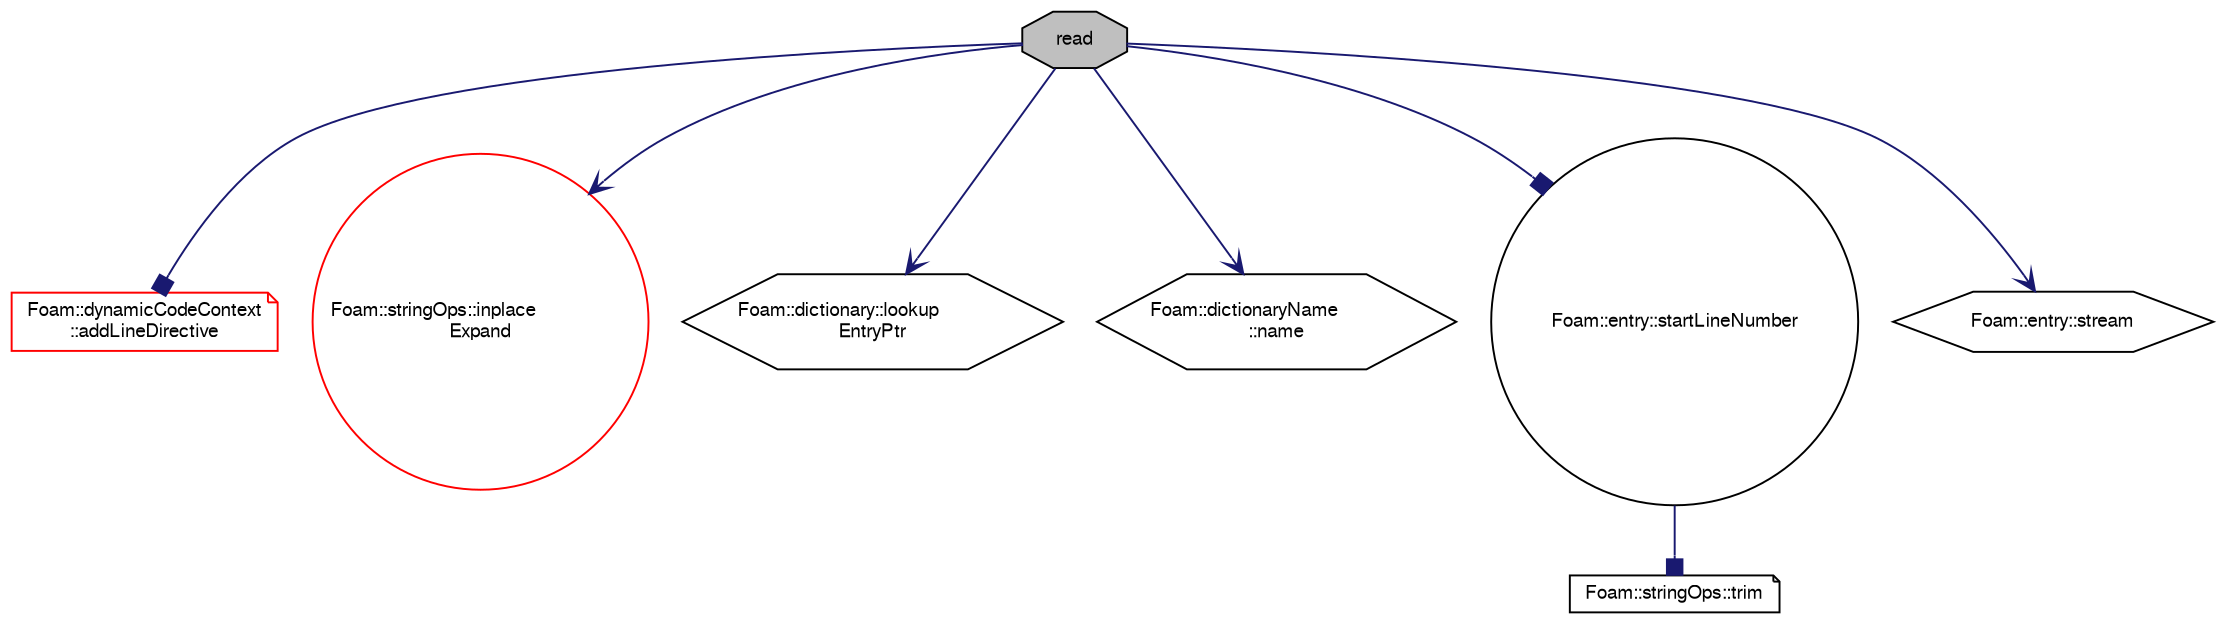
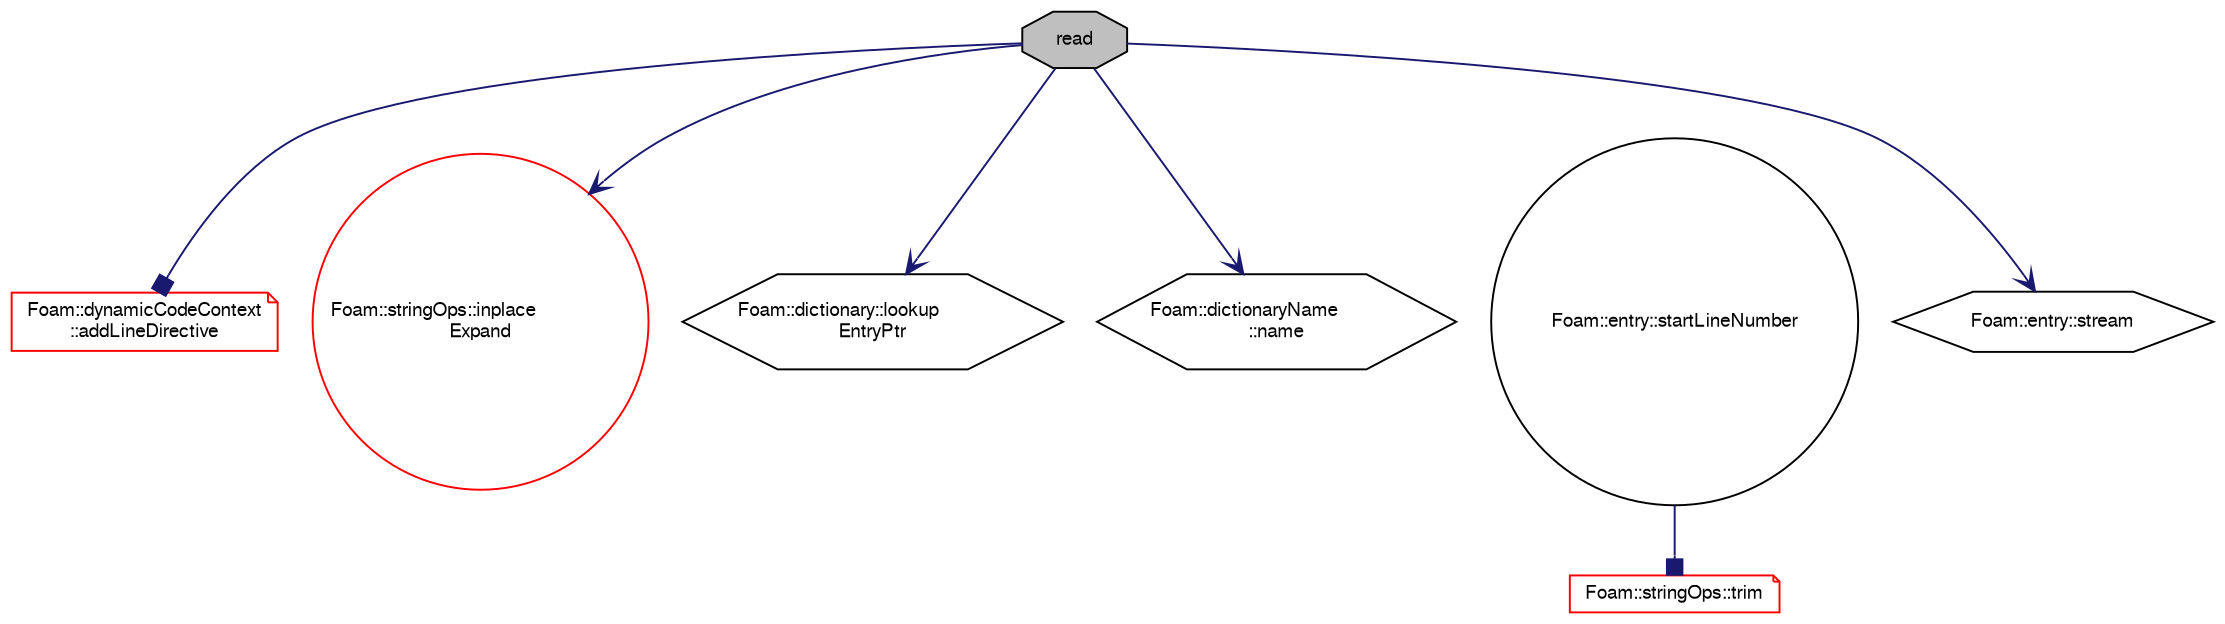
edge "read" -> "Foam::entry::startLineNumber": removed
node "Foam::stringOps::trim": color black -> red
